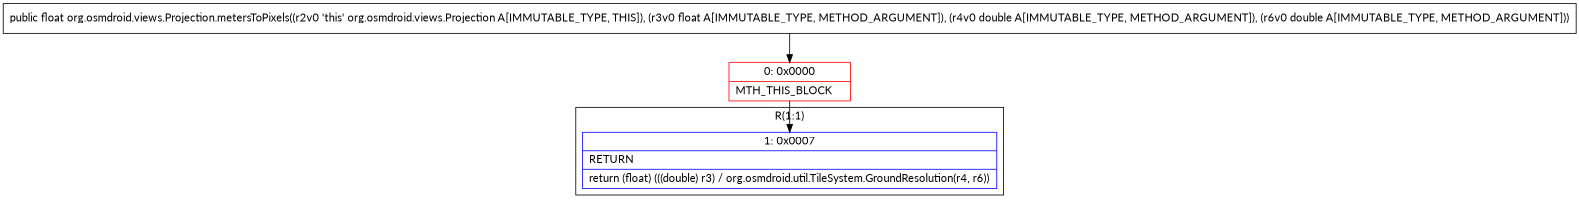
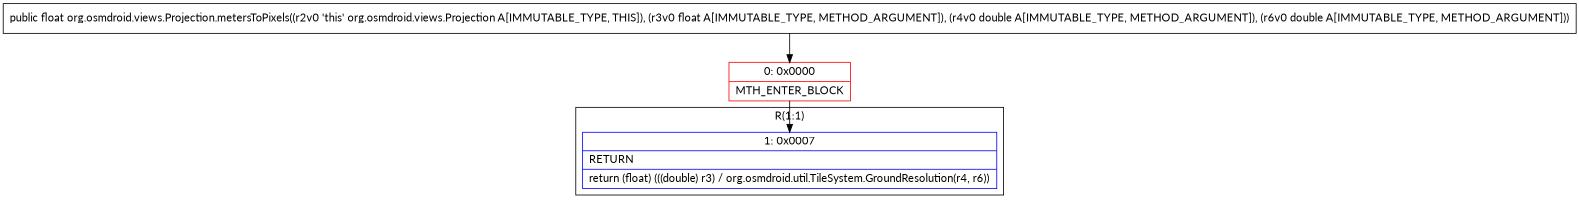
node "0: 0x0000": text "MTH_THIS_BLOCK" -> "MTH_ENTER_BLOCK"
